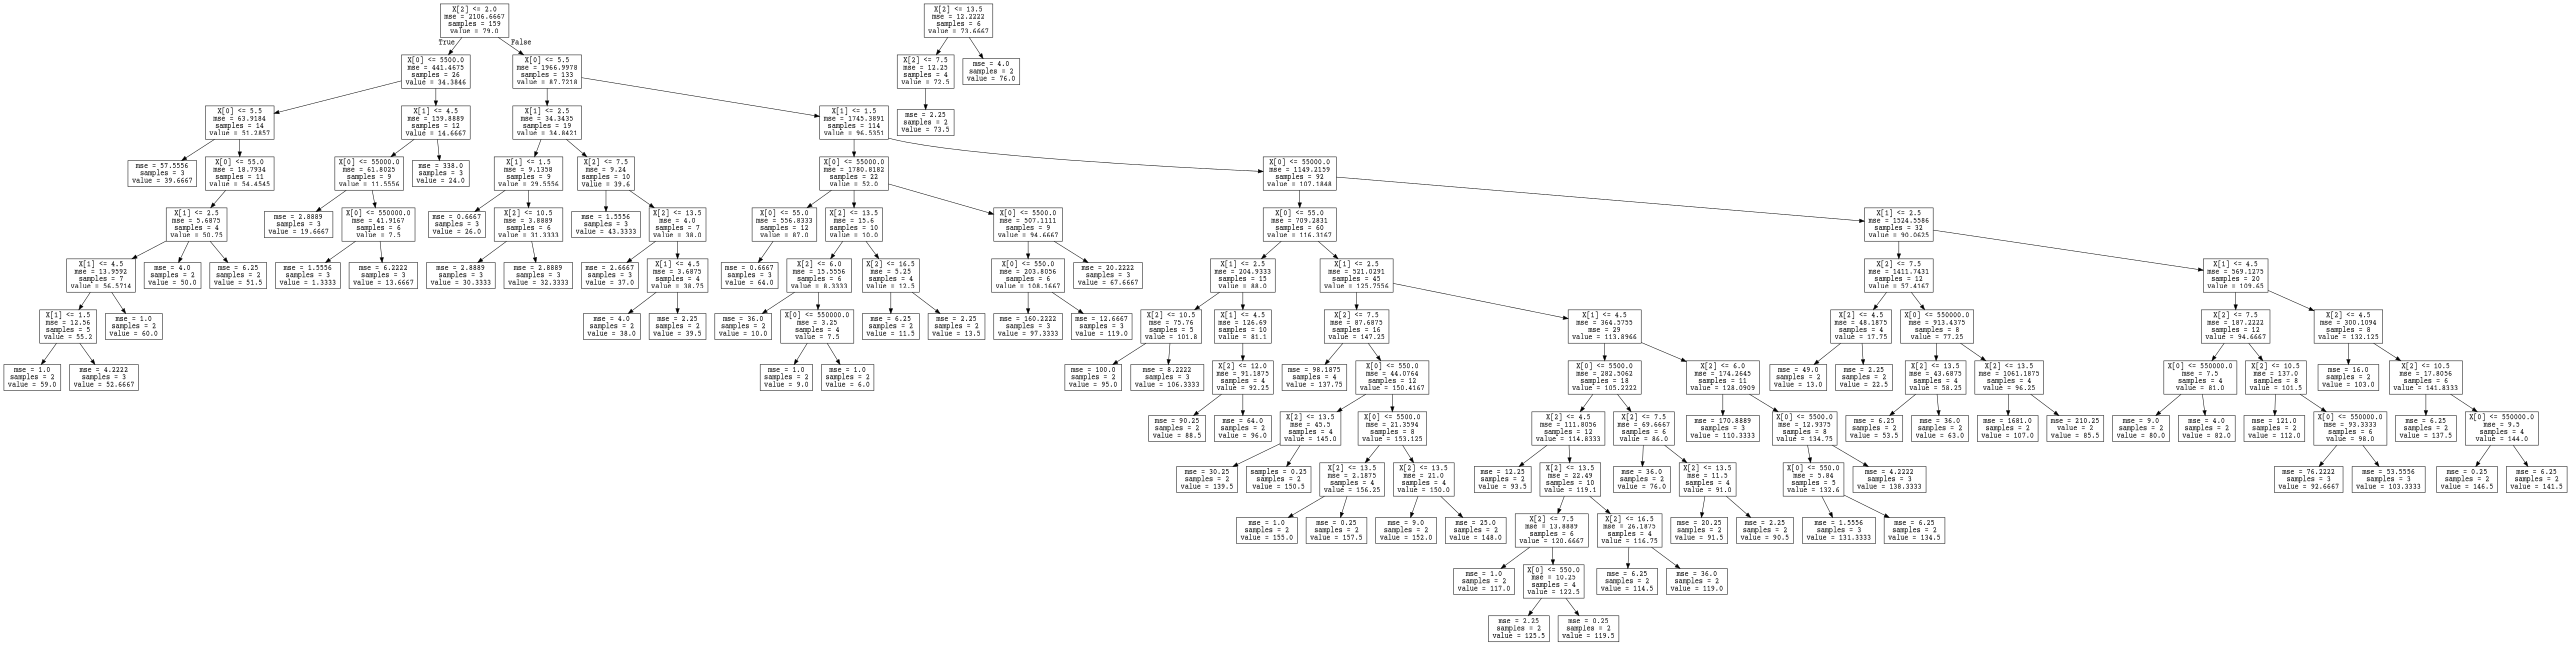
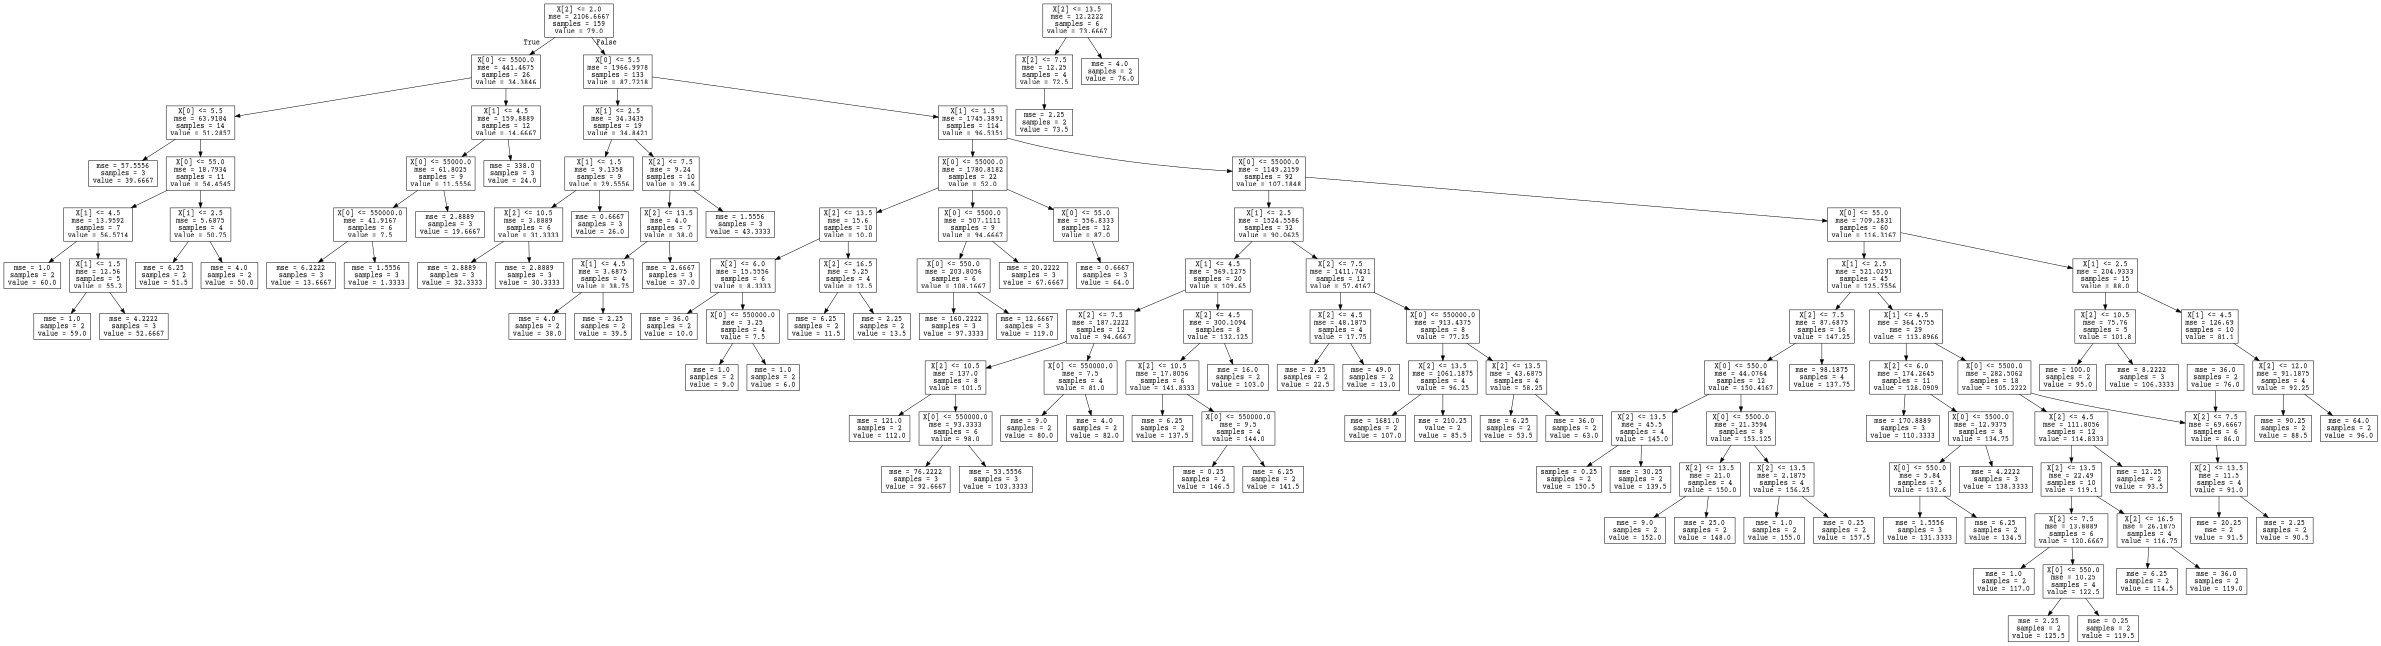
edge "X[1] <= 2.5 mse = 5.6875 samples = 4 value = 50.75" -> "X[1] <= 4.5 mse = 13.9592 samples = 7 value = 56.5714": now "X[0] <= 55.0 mse = 18.7934 samples = 11 value = 54.4545" -> "X[1] <= 4.5 mse = 13.9592 samples = 7 value = 56.5714"
edge "X[2] <= 7.5 mse = 69.6667 samples = 6 value = 86.0" -> "mse = 36.0 samples = 2 value = 76.0": reversed
node "mse = 20.25 samples = 2 value = 91.5": label "mse = 20.25 samples = 2 value = 91.5" -> "mse = 20.25 mse = 2 value = 91.5"
